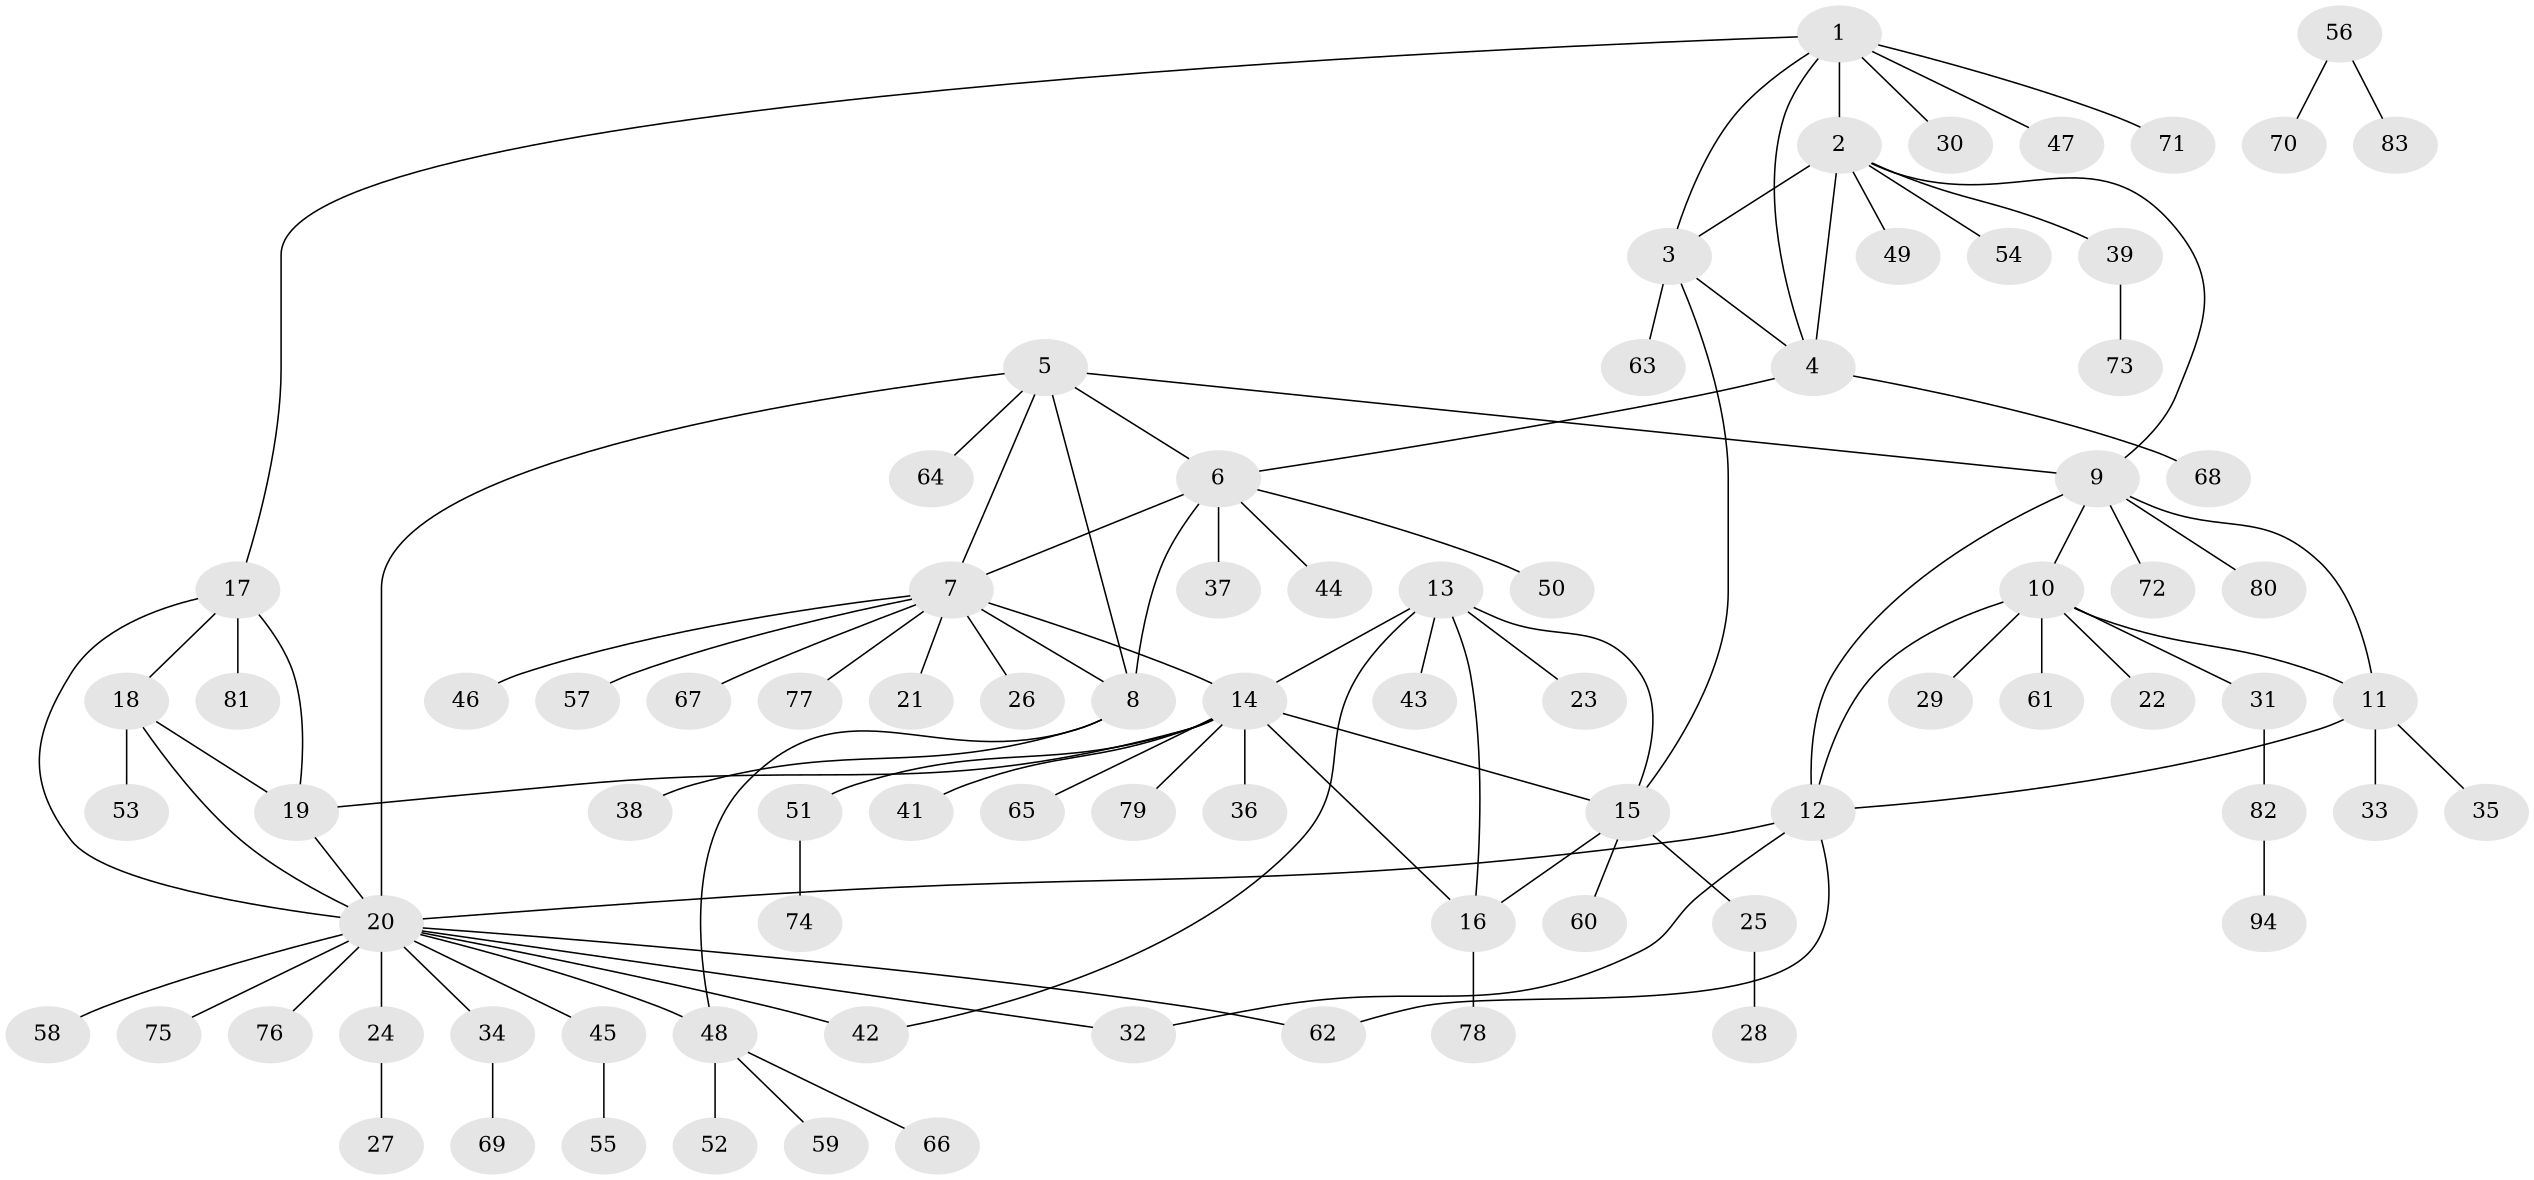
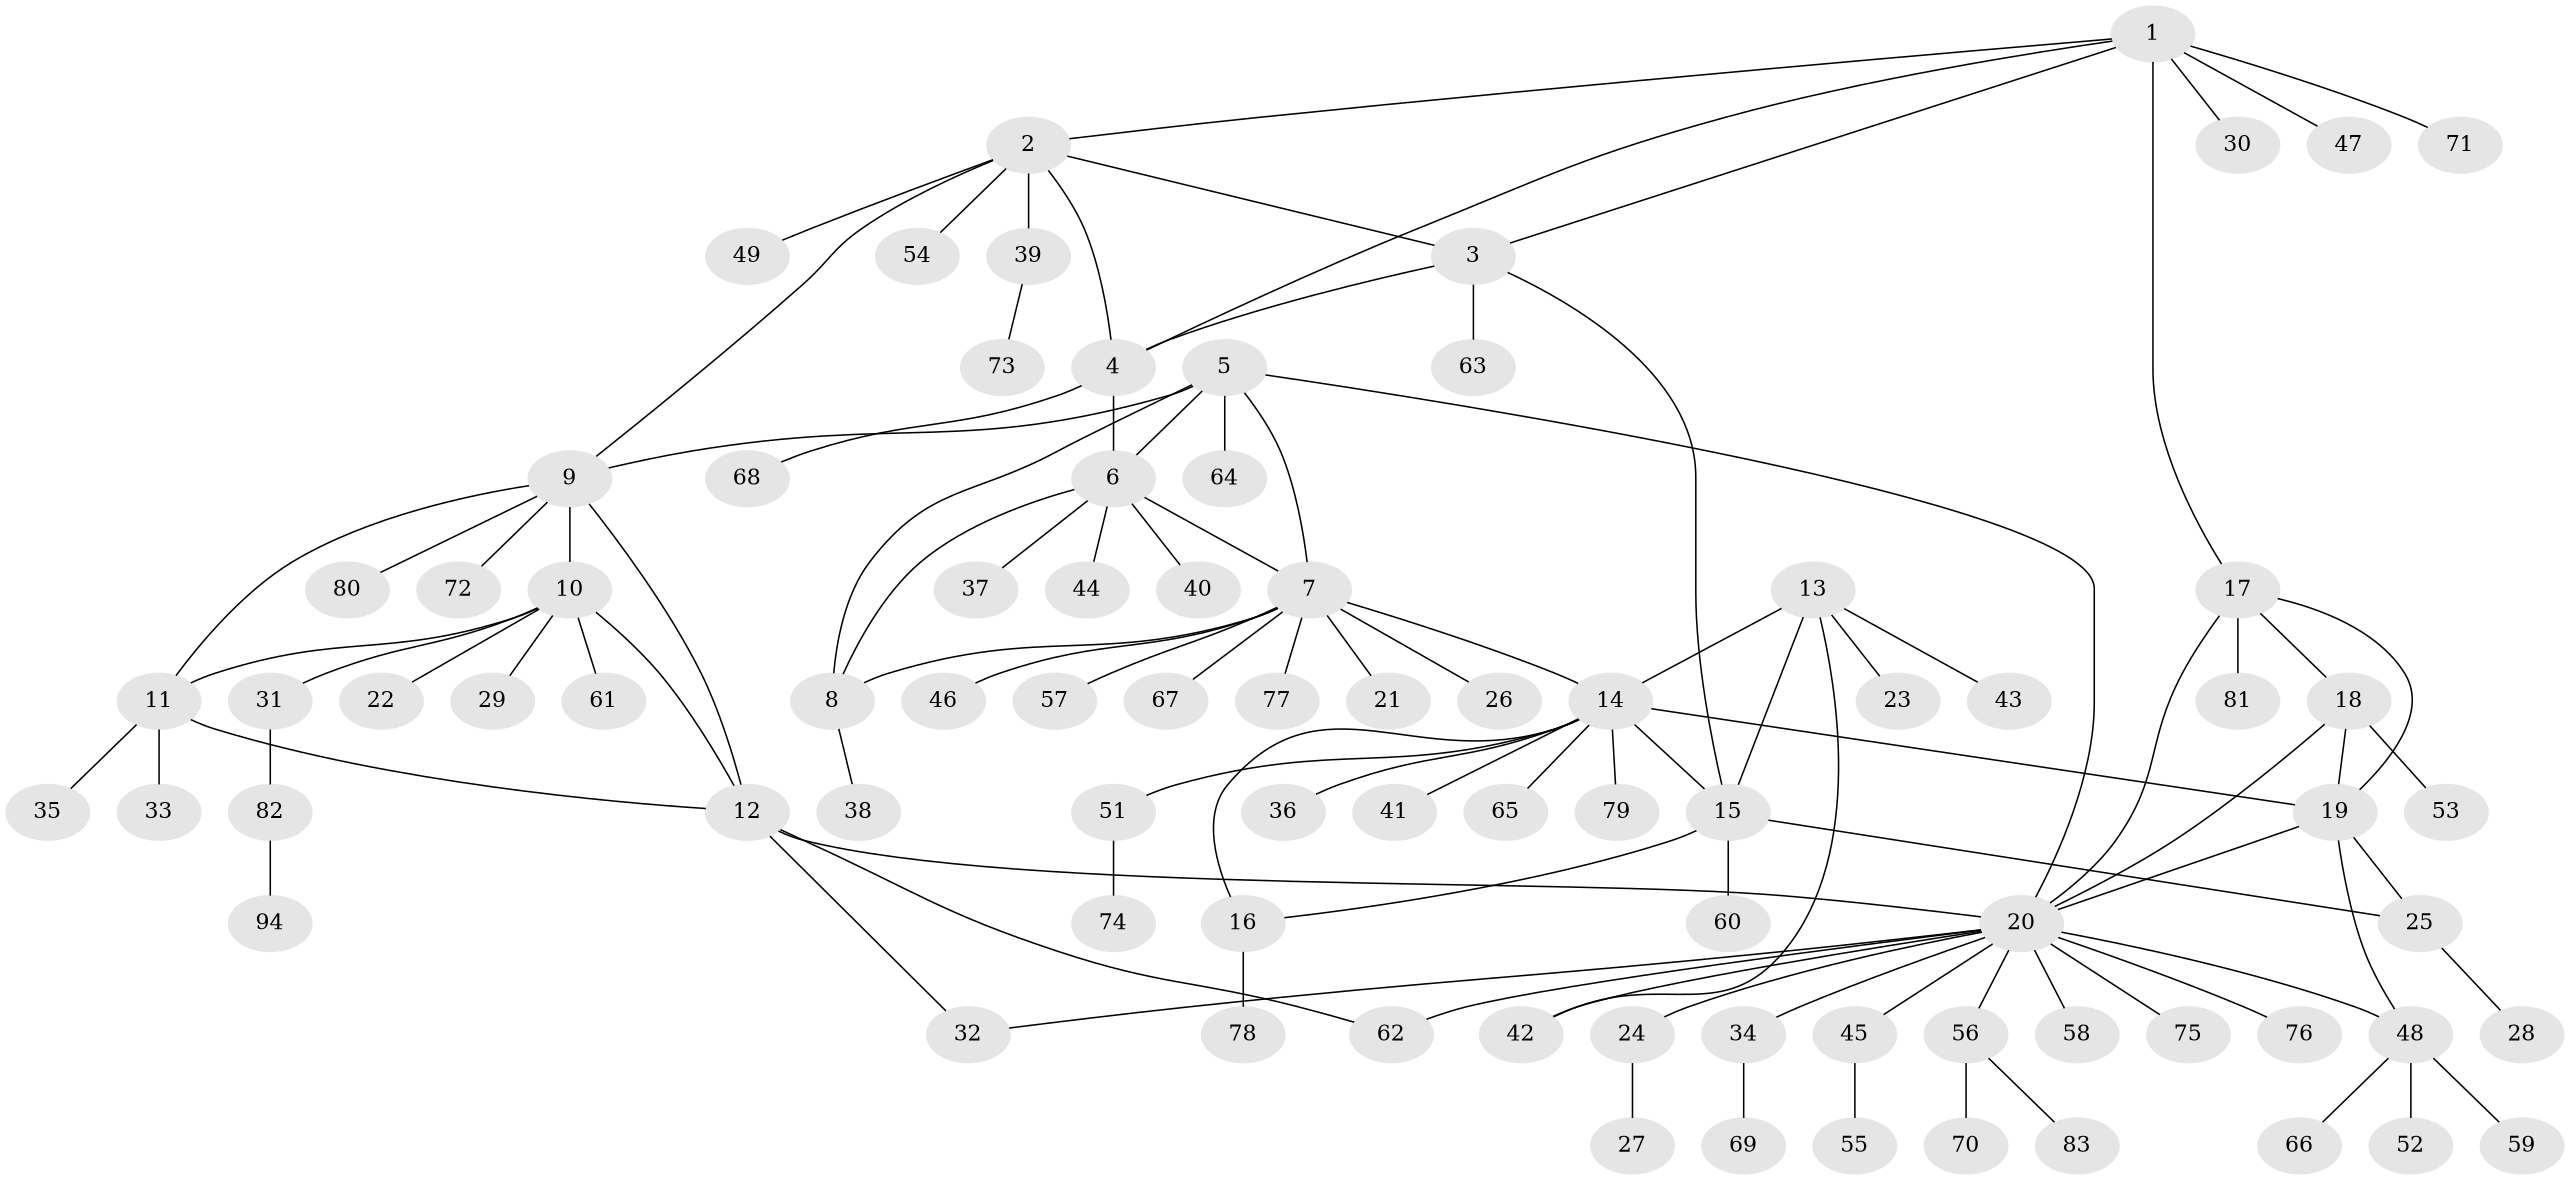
node "50": label "50" -> "40"
edge "8" -- "48": now "19" -- "48"
edge "13" -- "16": removed
edge "19" -- "25": added
edge "20" -- "56": added
